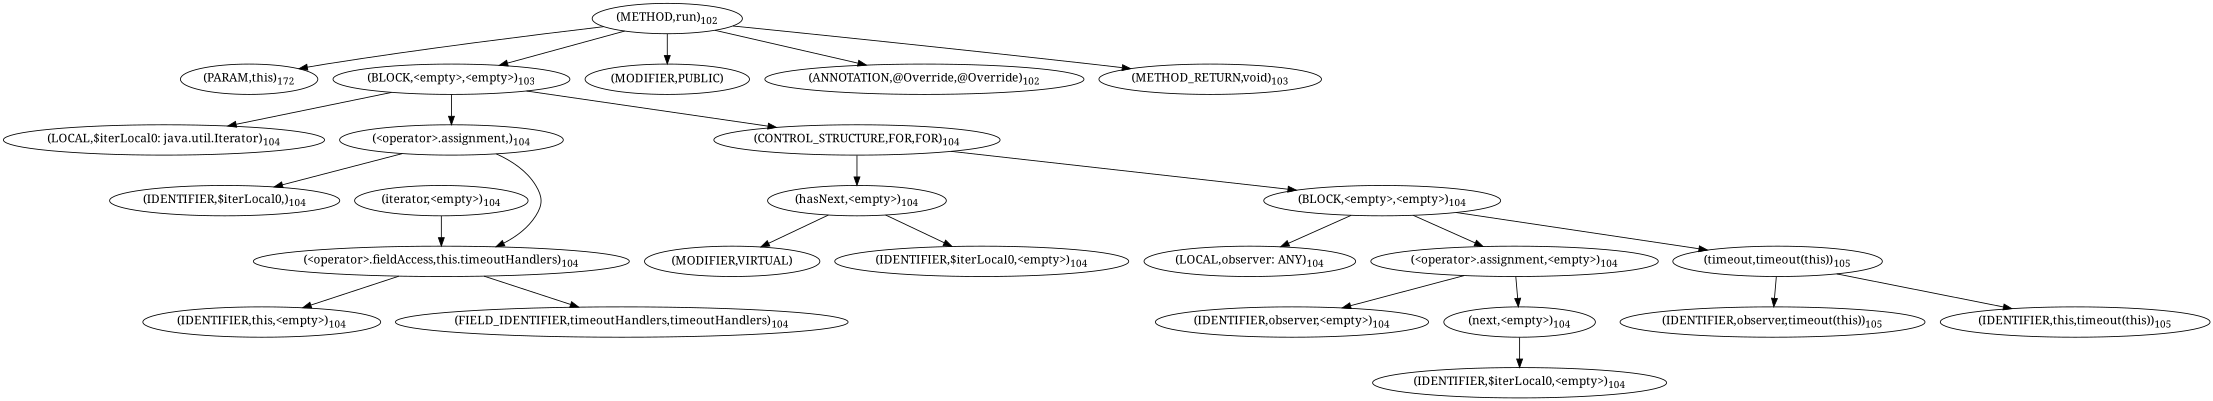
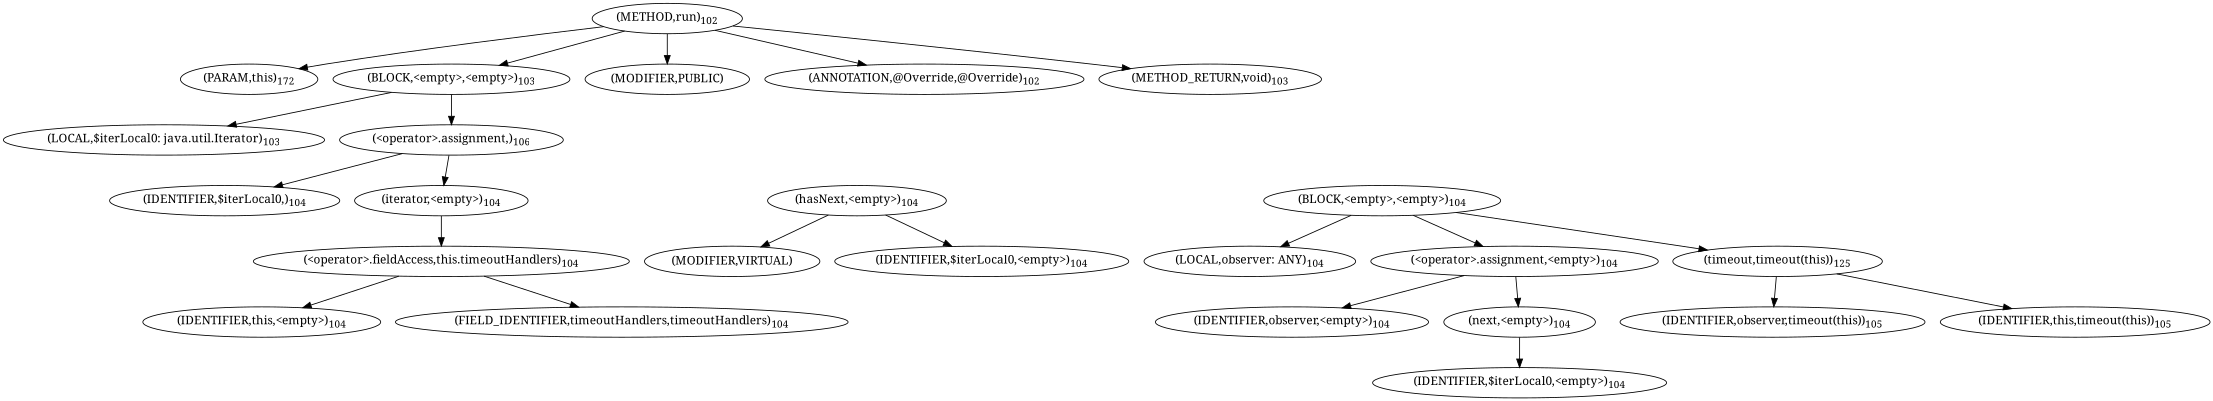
node "(LOCAL,$iterLocal0: java.util.Iterator)": text "104" -> "103"
node "(<operator>.assignment,)": text "104" -> "106"
node "(CONTROL_STRUCTURE,FOR,FOR)": removed
edge "(<operator>.assignment,)" -> "(<operator>.fieldAccess,this.timeoutHandlers)": now "(<operator>.assignment,)" -> "(iterator,<empty>)"
node "(timeout,timeout(this))": text "105" -> "125"
